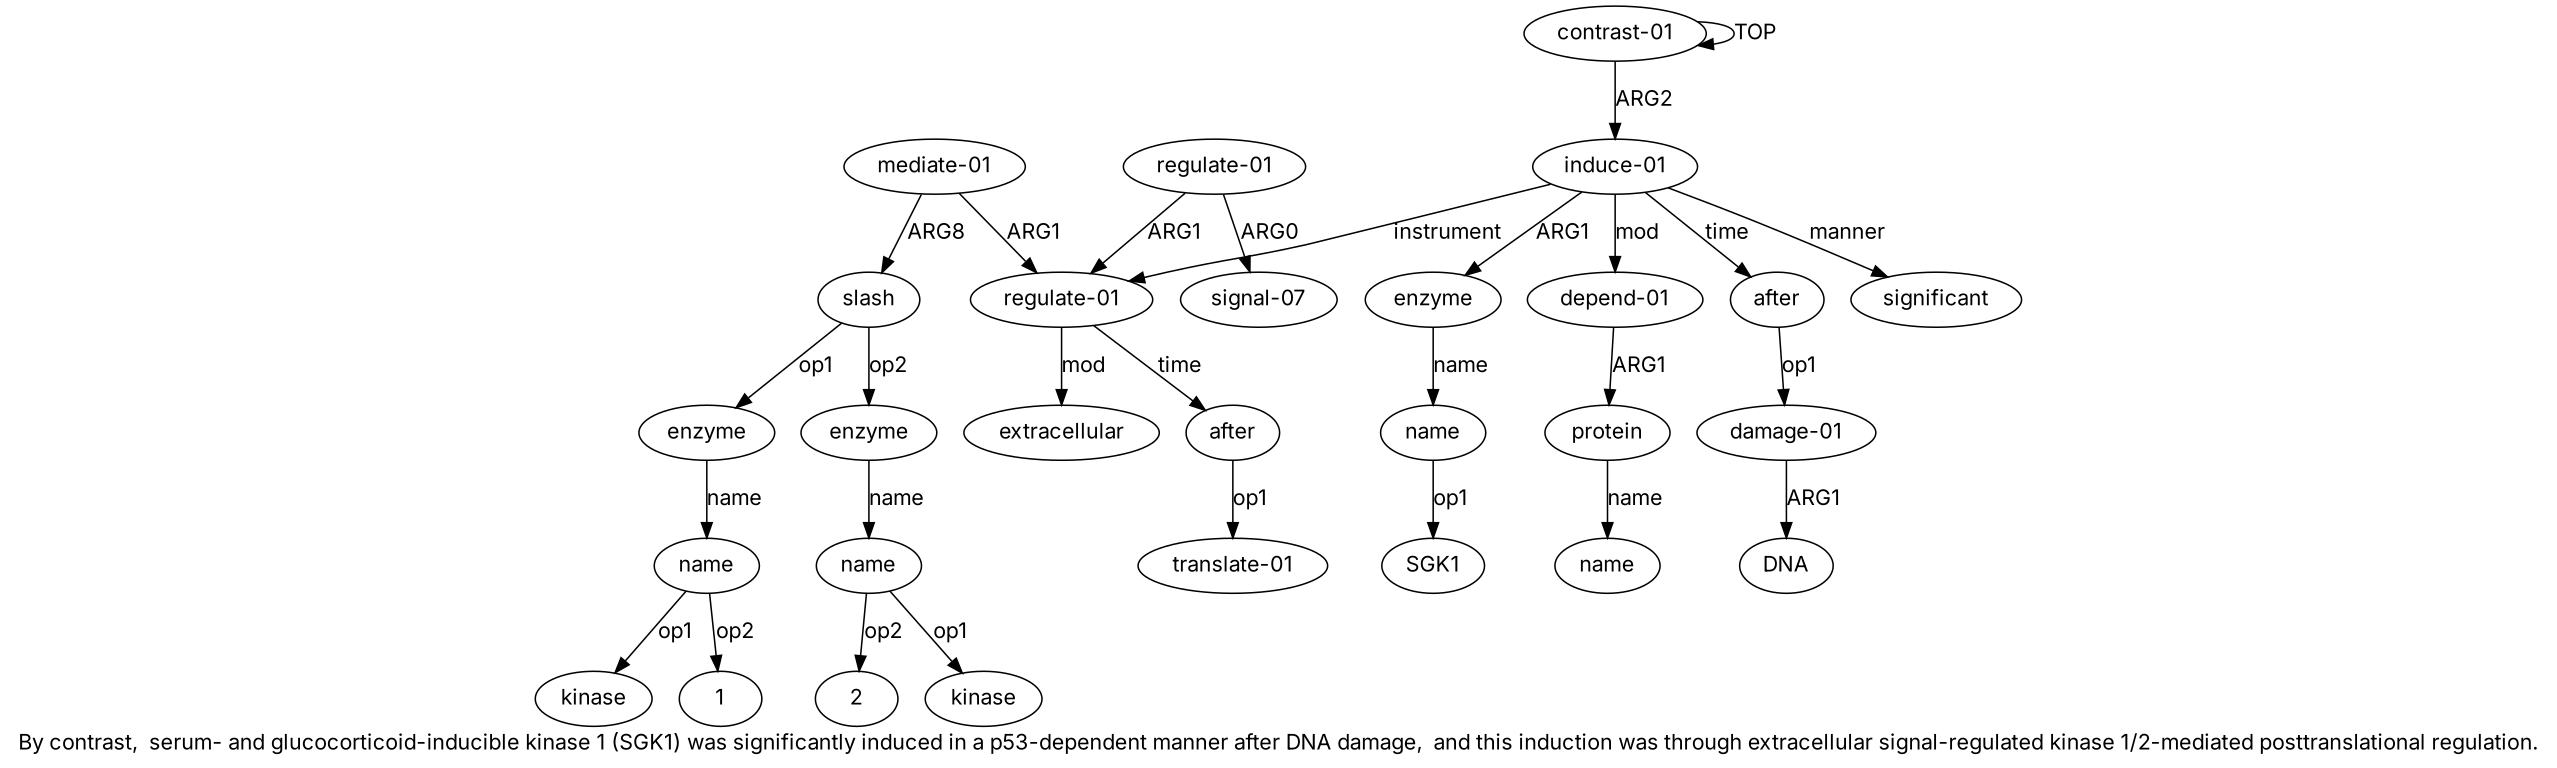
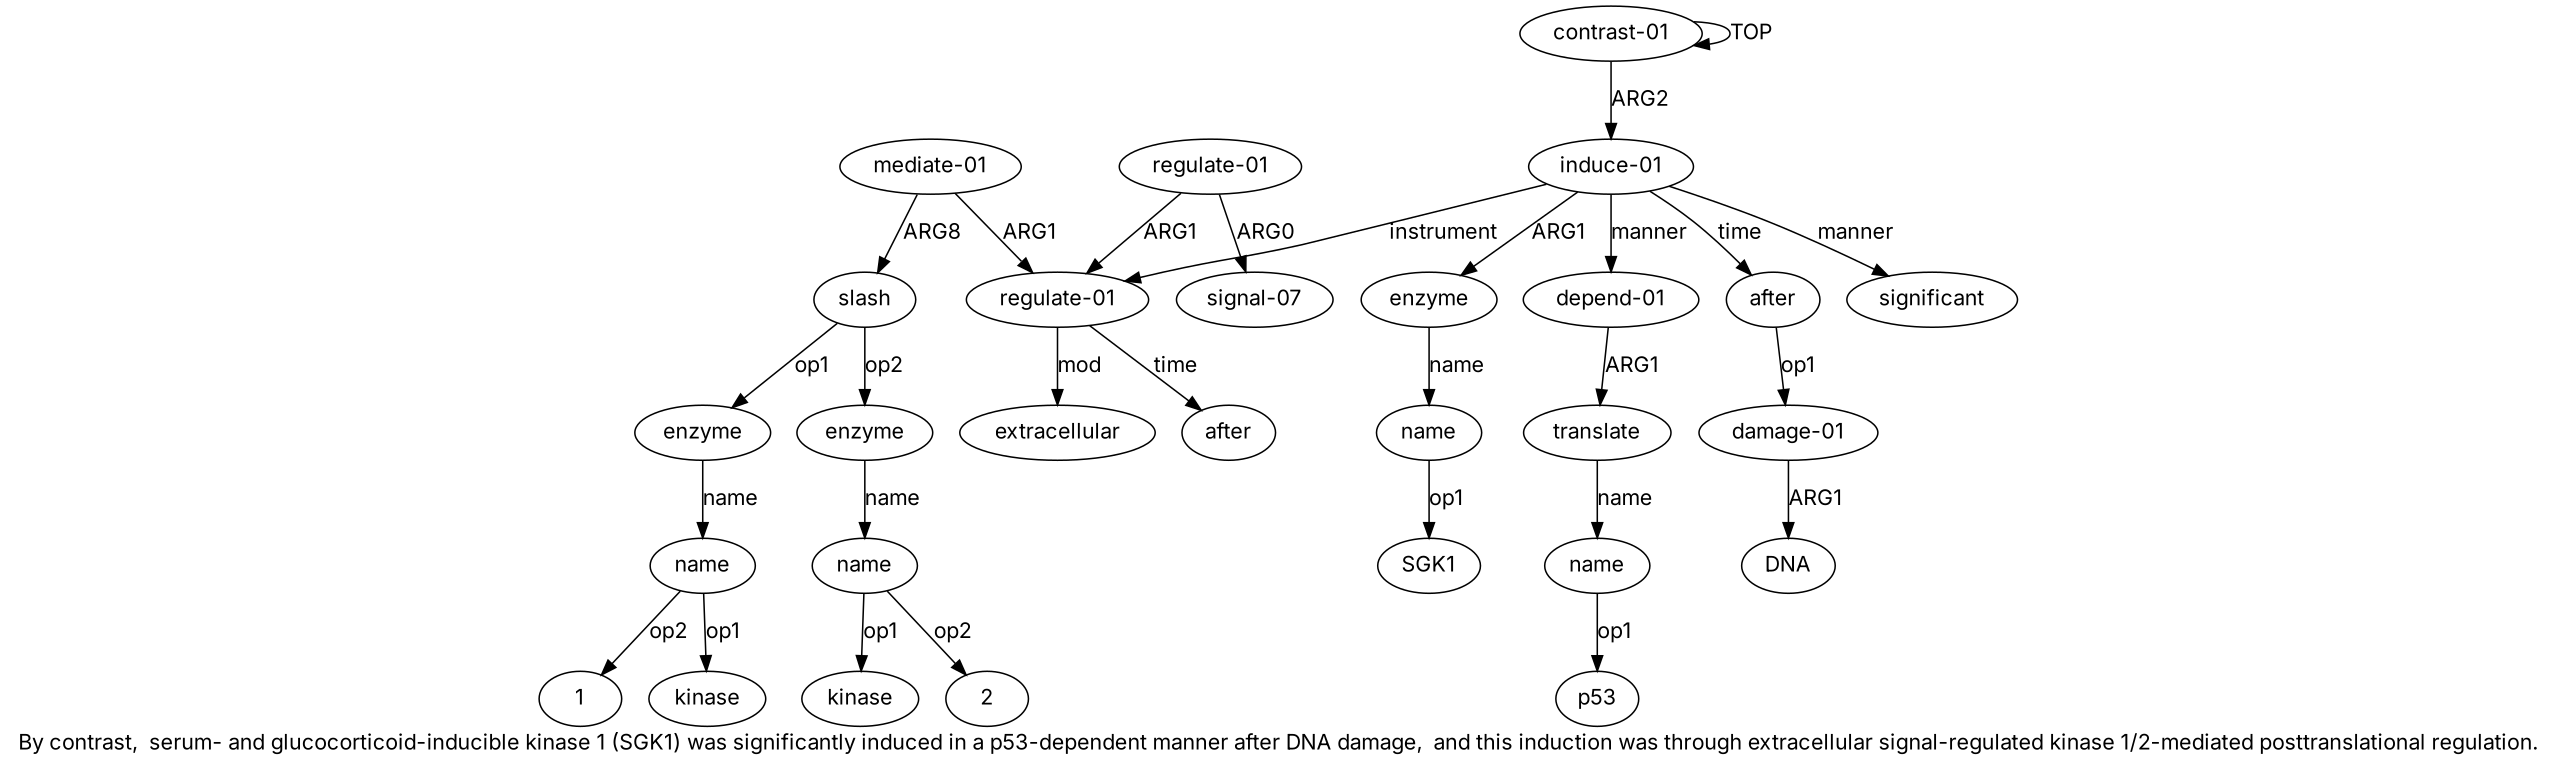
edge "induce-01" -> "depend-01": label "mod" -> "manner"
node "protein": label "protein" -> "translate"
node "translate-01": removed
node "p53": added
